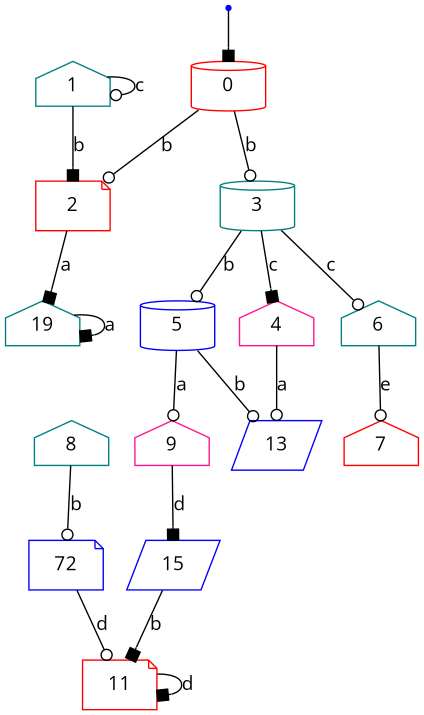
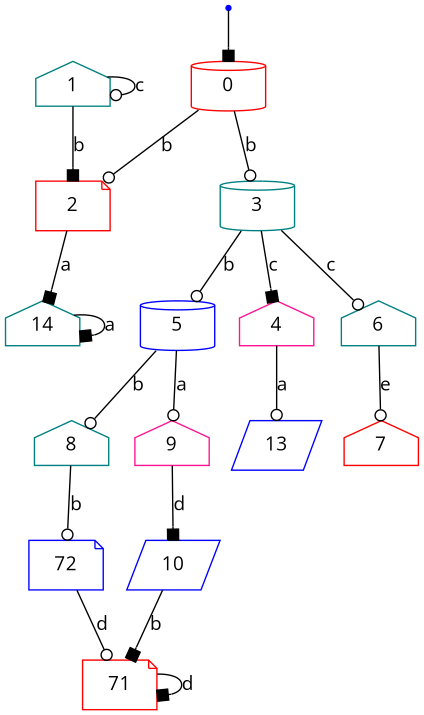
node "19": label "19" -> "14"
edge "5" -> "13": now "5" -> "8"
node "15": label "15" -> "10"
node "11": label "11" -> "71"
